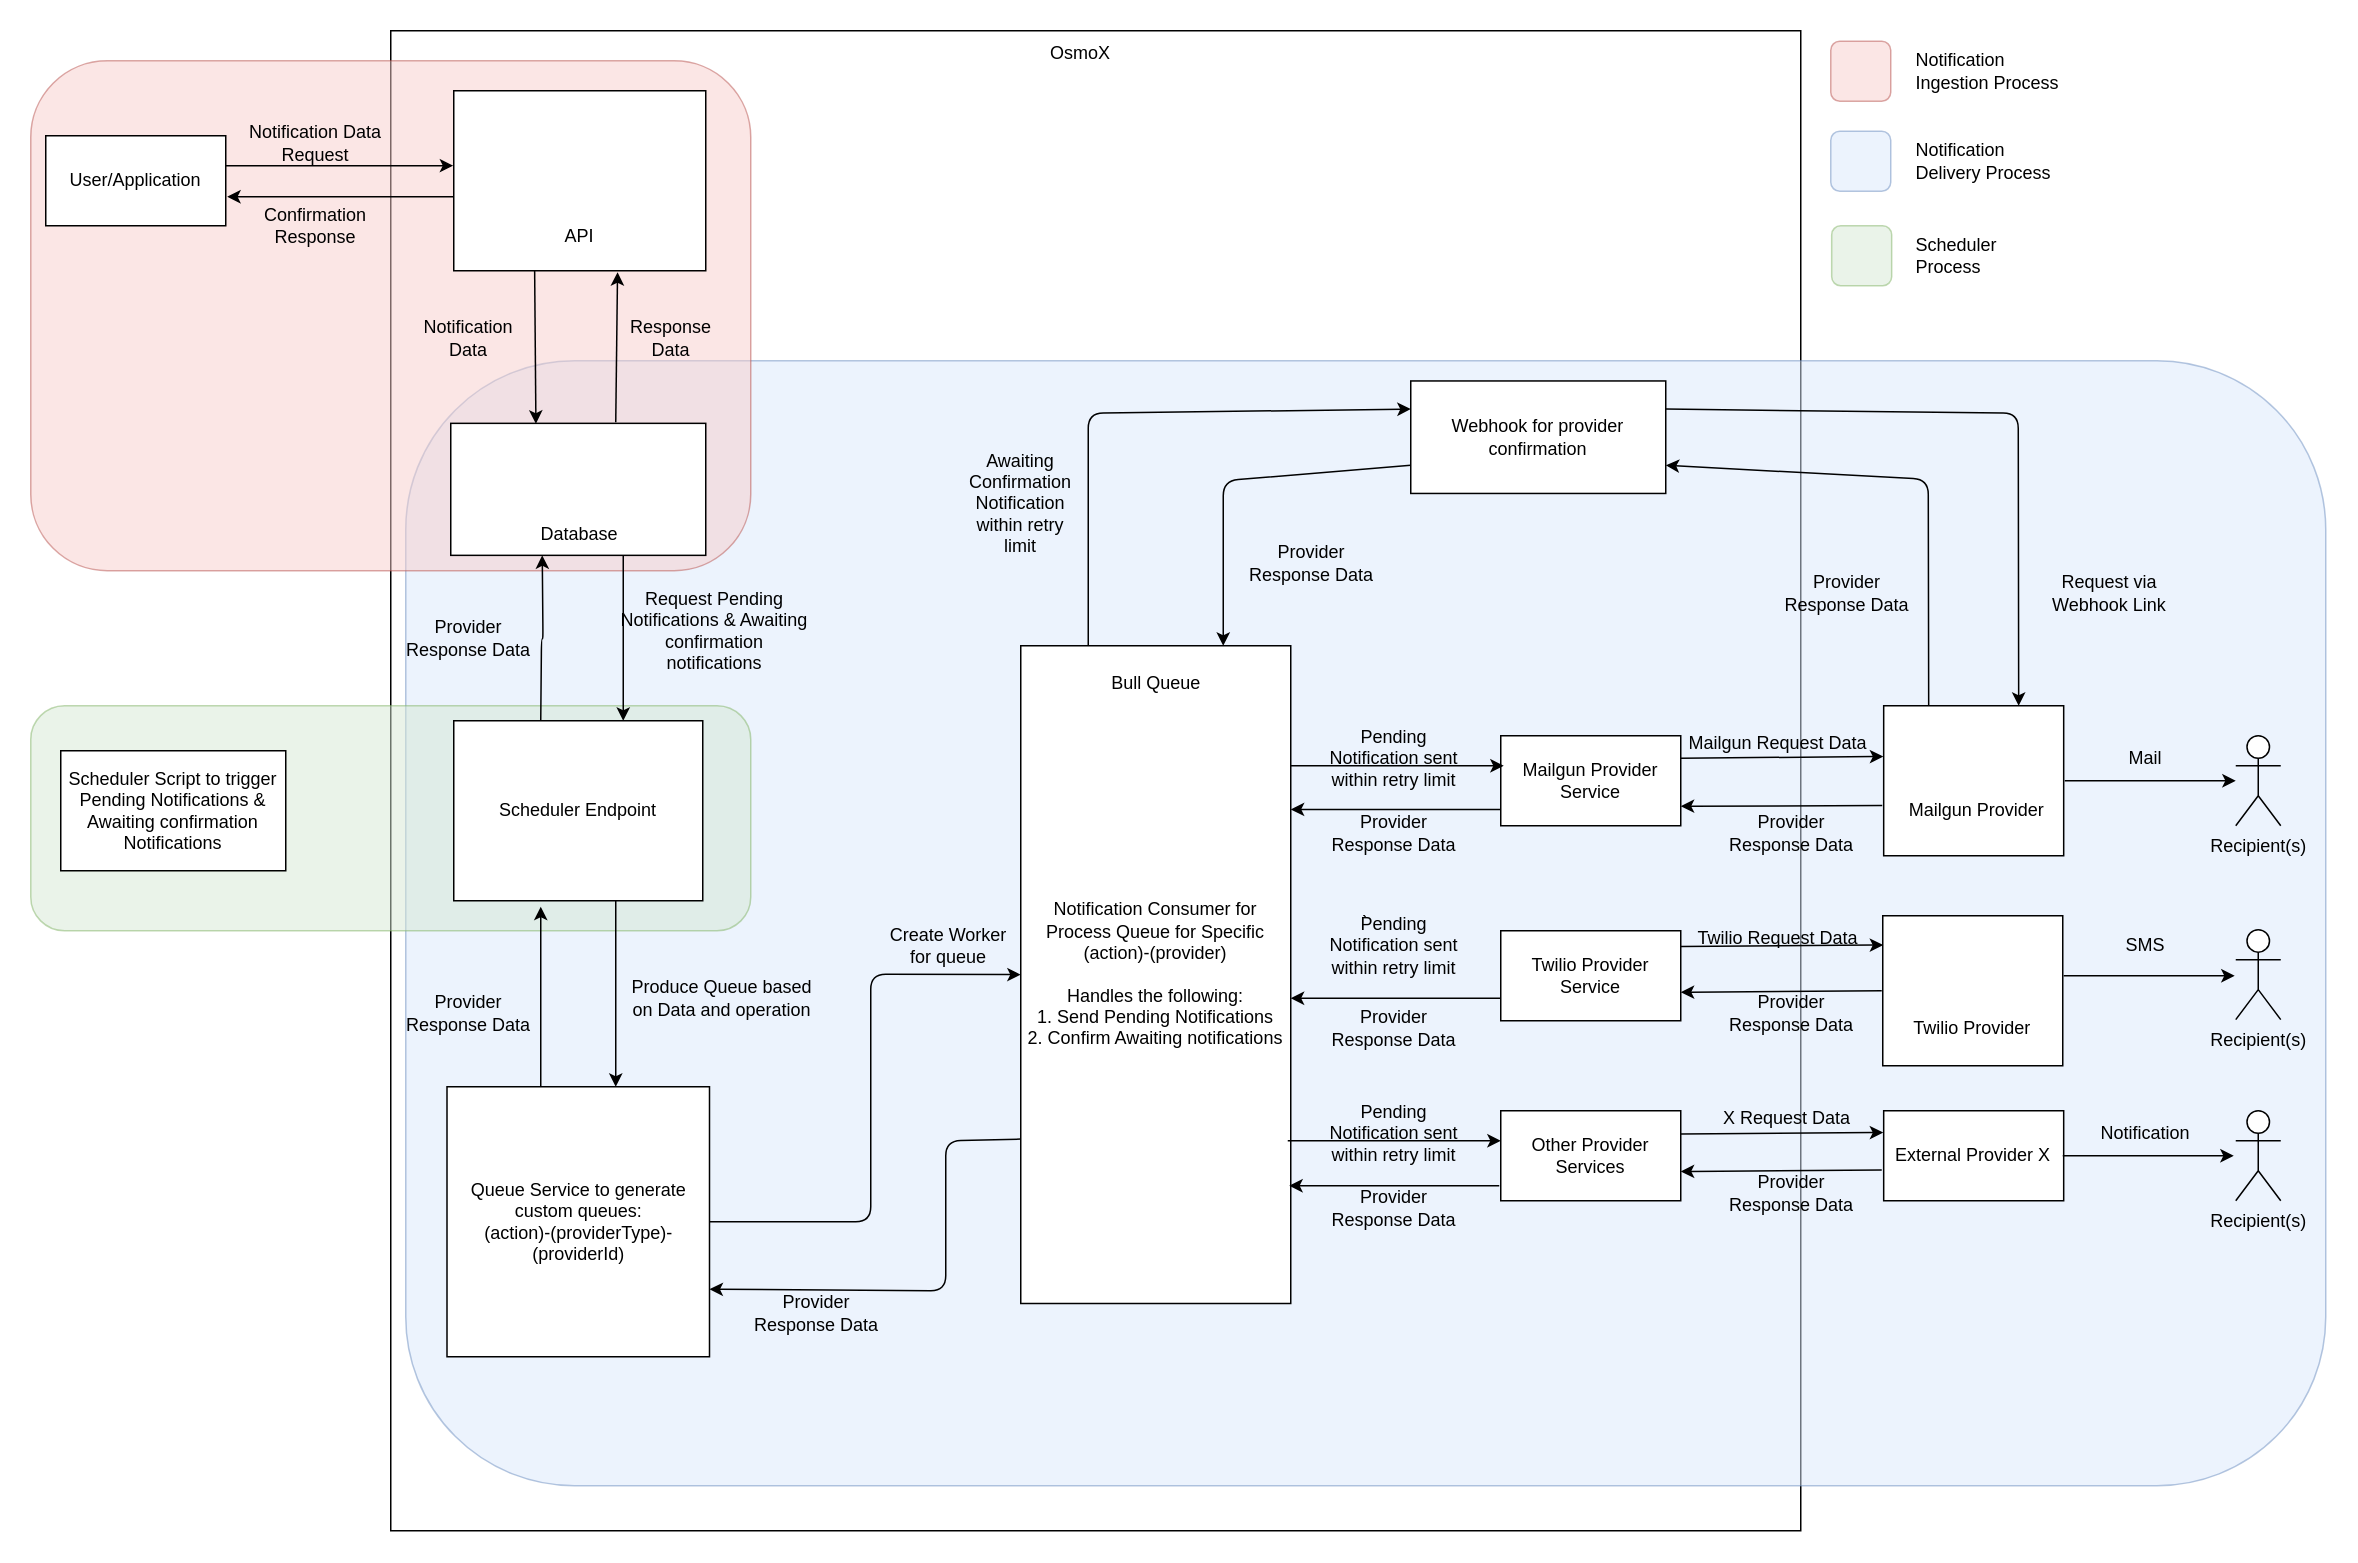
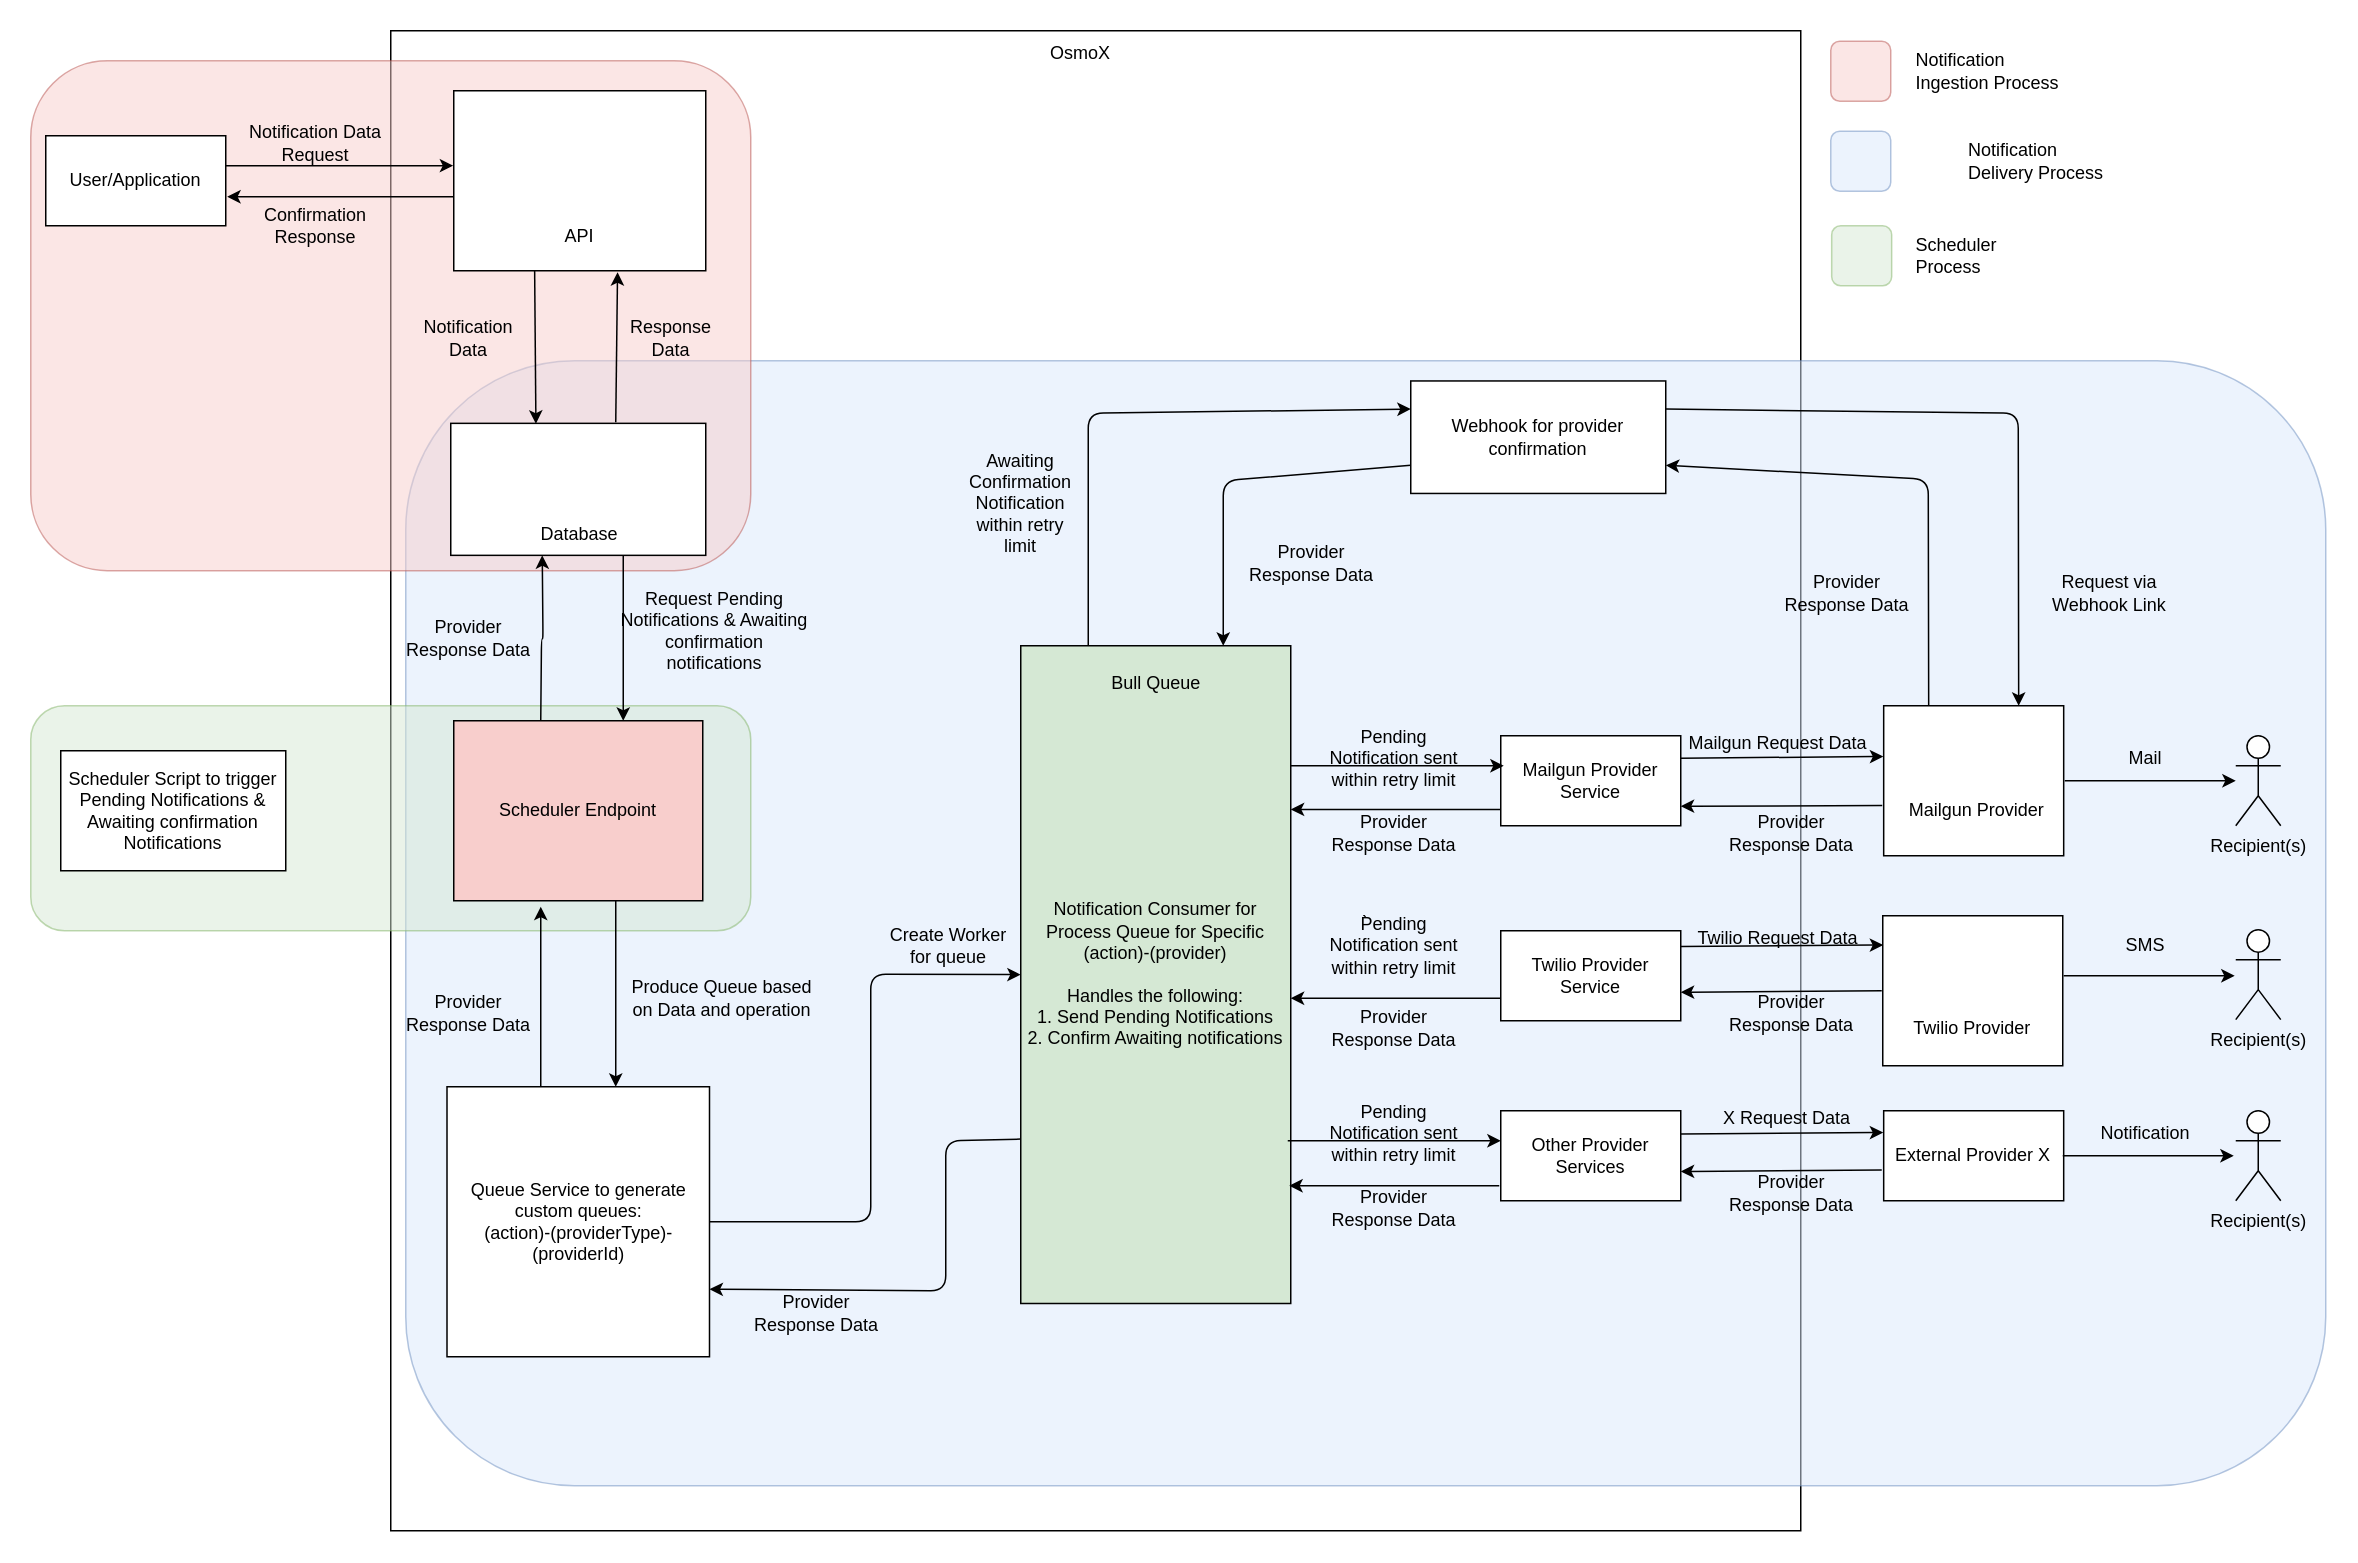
node "Notification Delivery Process": moved (1988, 161) -> (2040, 161)
node "Scheduler Endpoint": fillcolor #ffffff -> #f8cecc
node "Notification Consumer for Process Queue for Specific (action)-(provider) Handles the following: 1. Send Pending Notifications 2. Confirm Awaiting notifications": fillcolor #ffffff -> #d5e8d4
